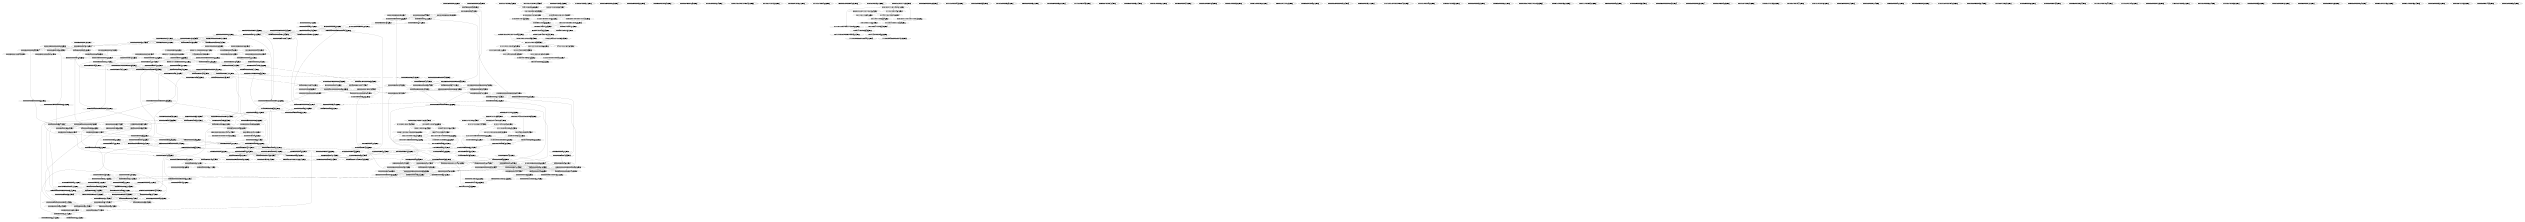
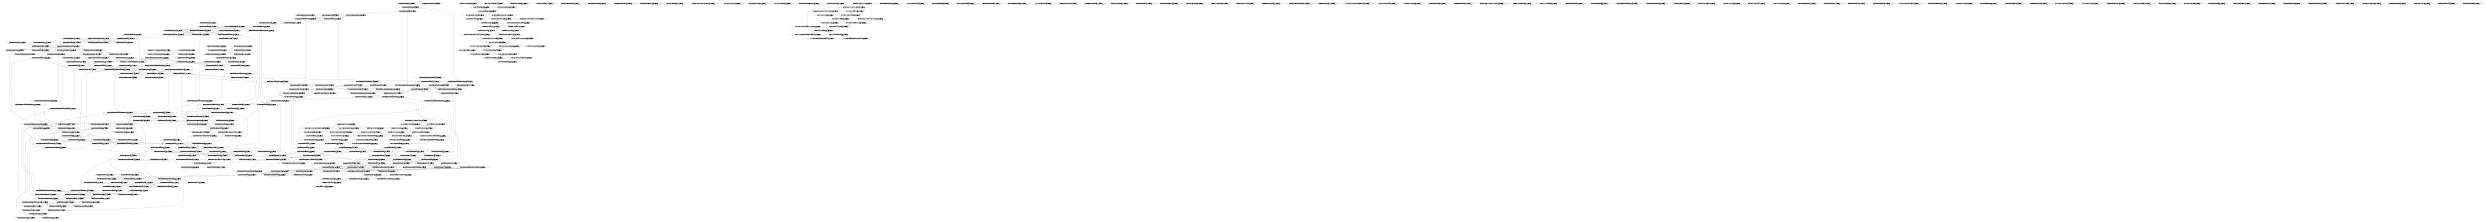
node "00111011011110010101000_14-36:201-LEN:23": removed
